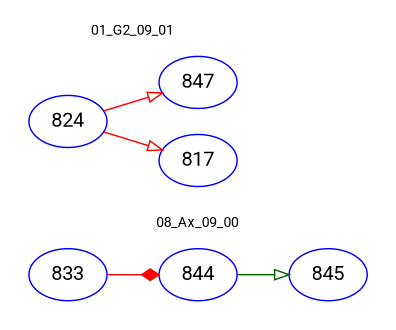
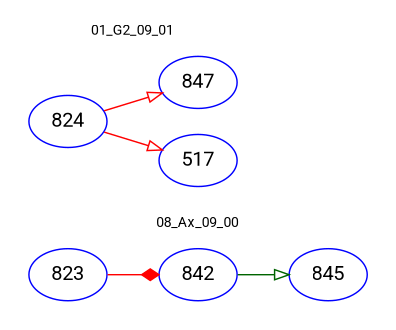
node "817": label "817" -> "517"
node "833": label "833" -> "823"
node "844": label "844" -> "842"
